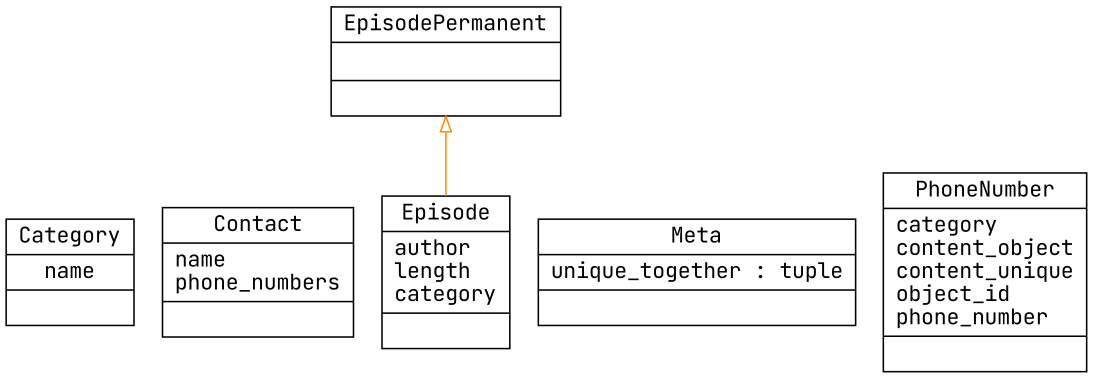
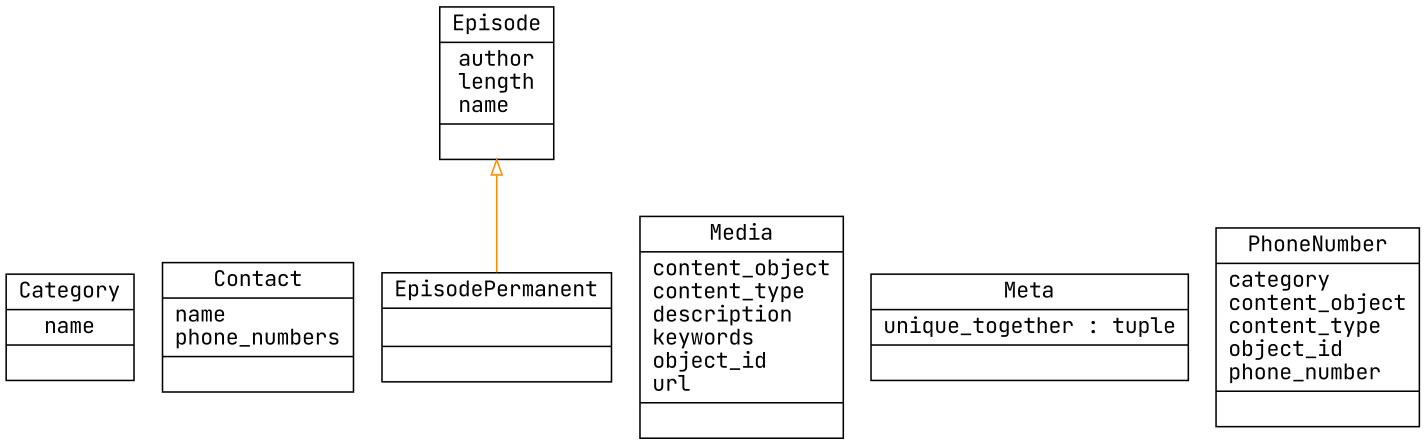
edge "Episode" -> "EpisodePermanent": reversed
node "PhoneNumber": text "content_unique" -> "content_type"
node "Episode": text "category" -> "name"
node "Media": added
